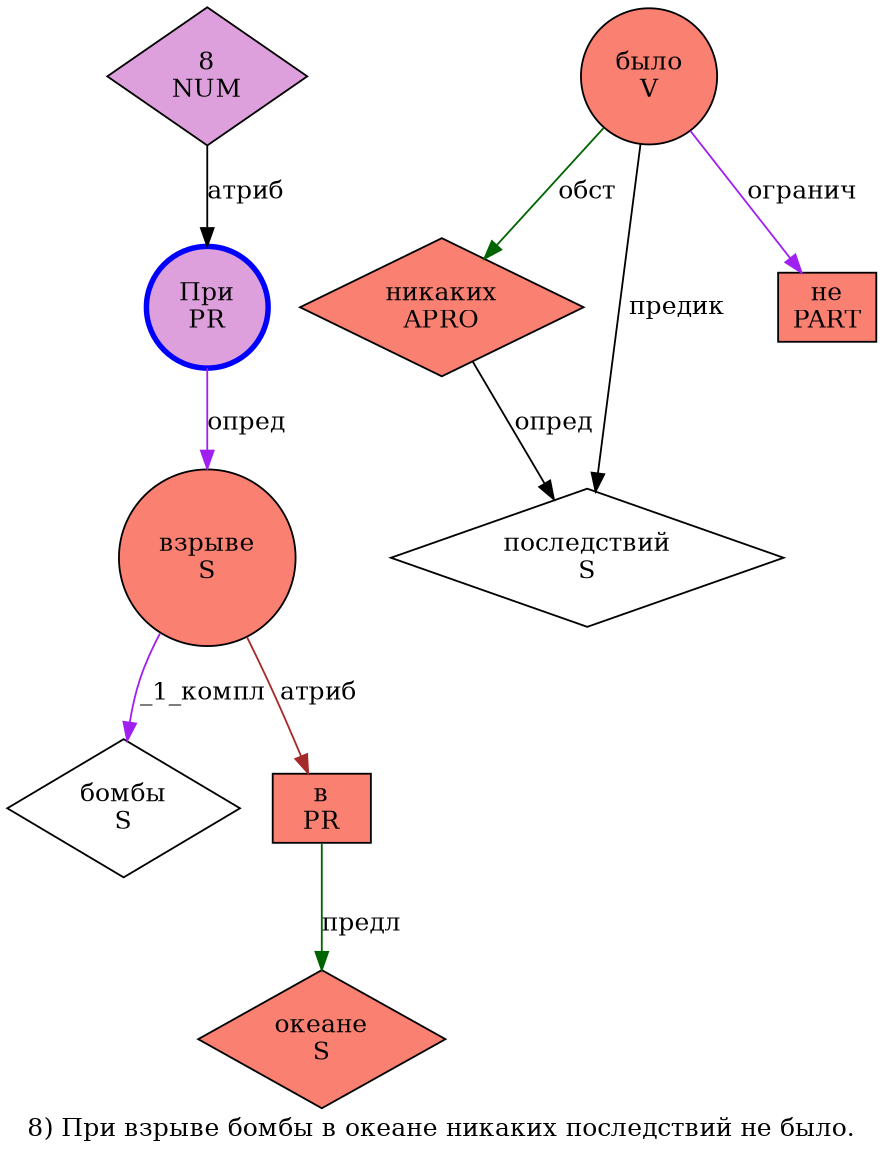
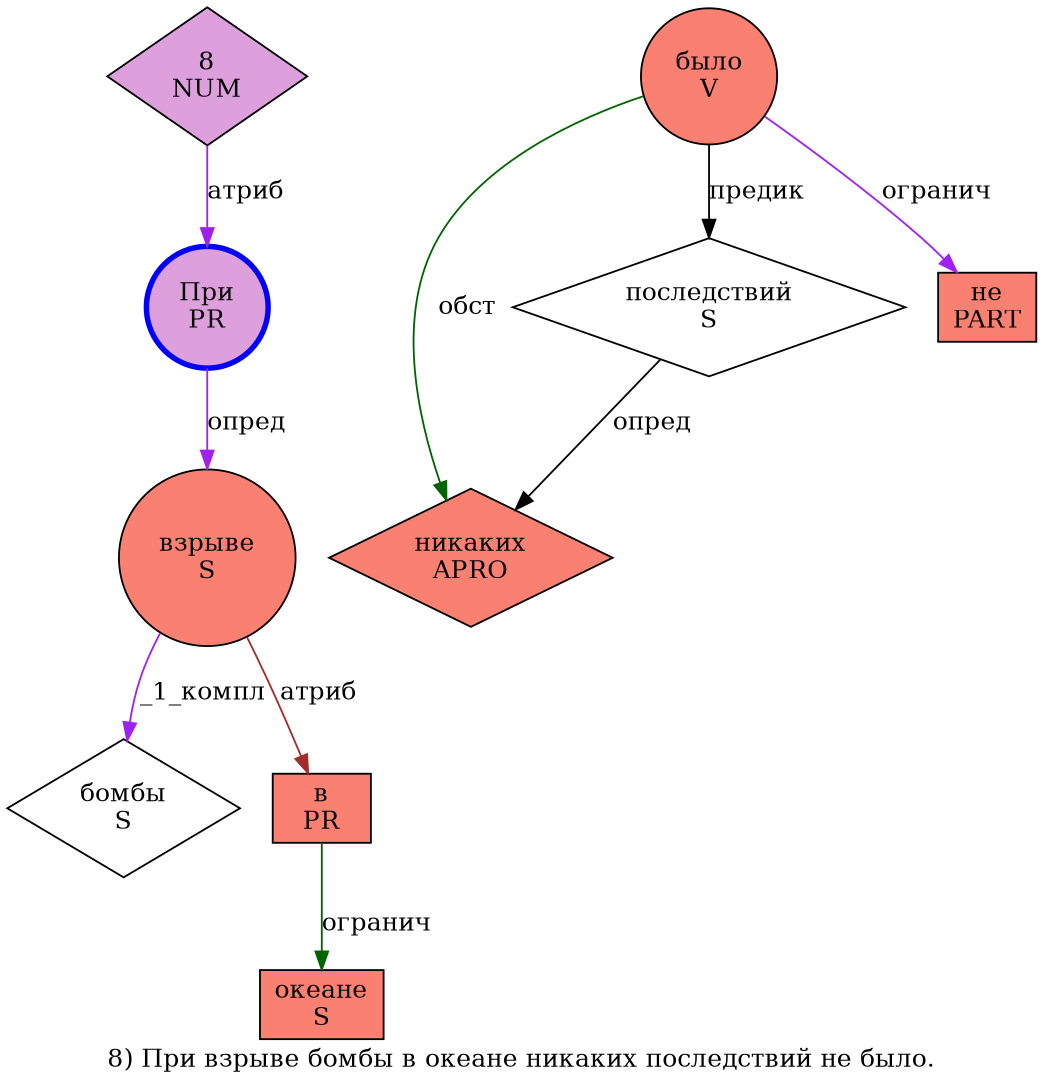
edge "8 NUM" -> "При PR": color black -> purple
edge "никаких APRO" -> "последствий S": reversed
edge "в PR" -> "океане S": label "предл" -> "огранич"
node "океане S": shape diamond -> box
